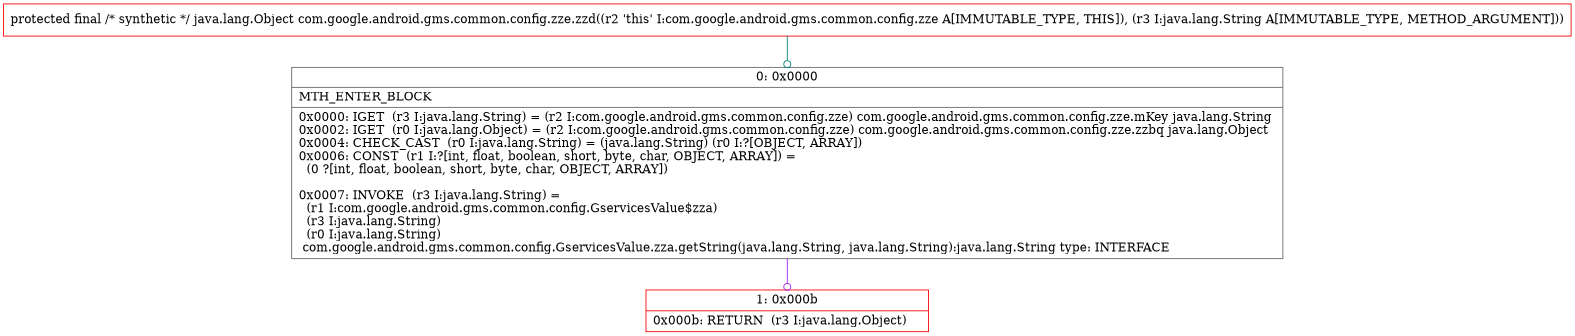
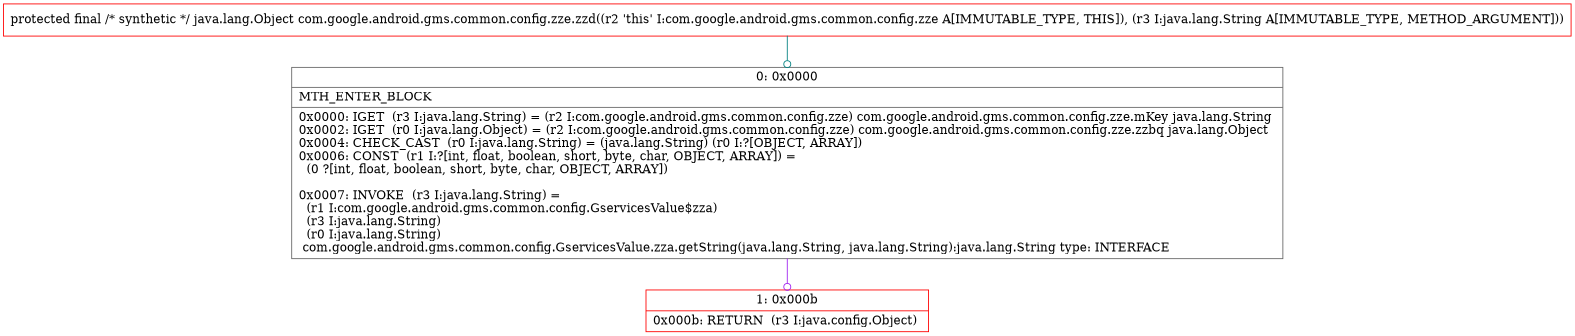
node "1: 0x000b": text "0x000b: RETURN  (r3 I:java.lang.Object)" -> "0x000b: RETURN  (r3 I:java.config.Object)"
